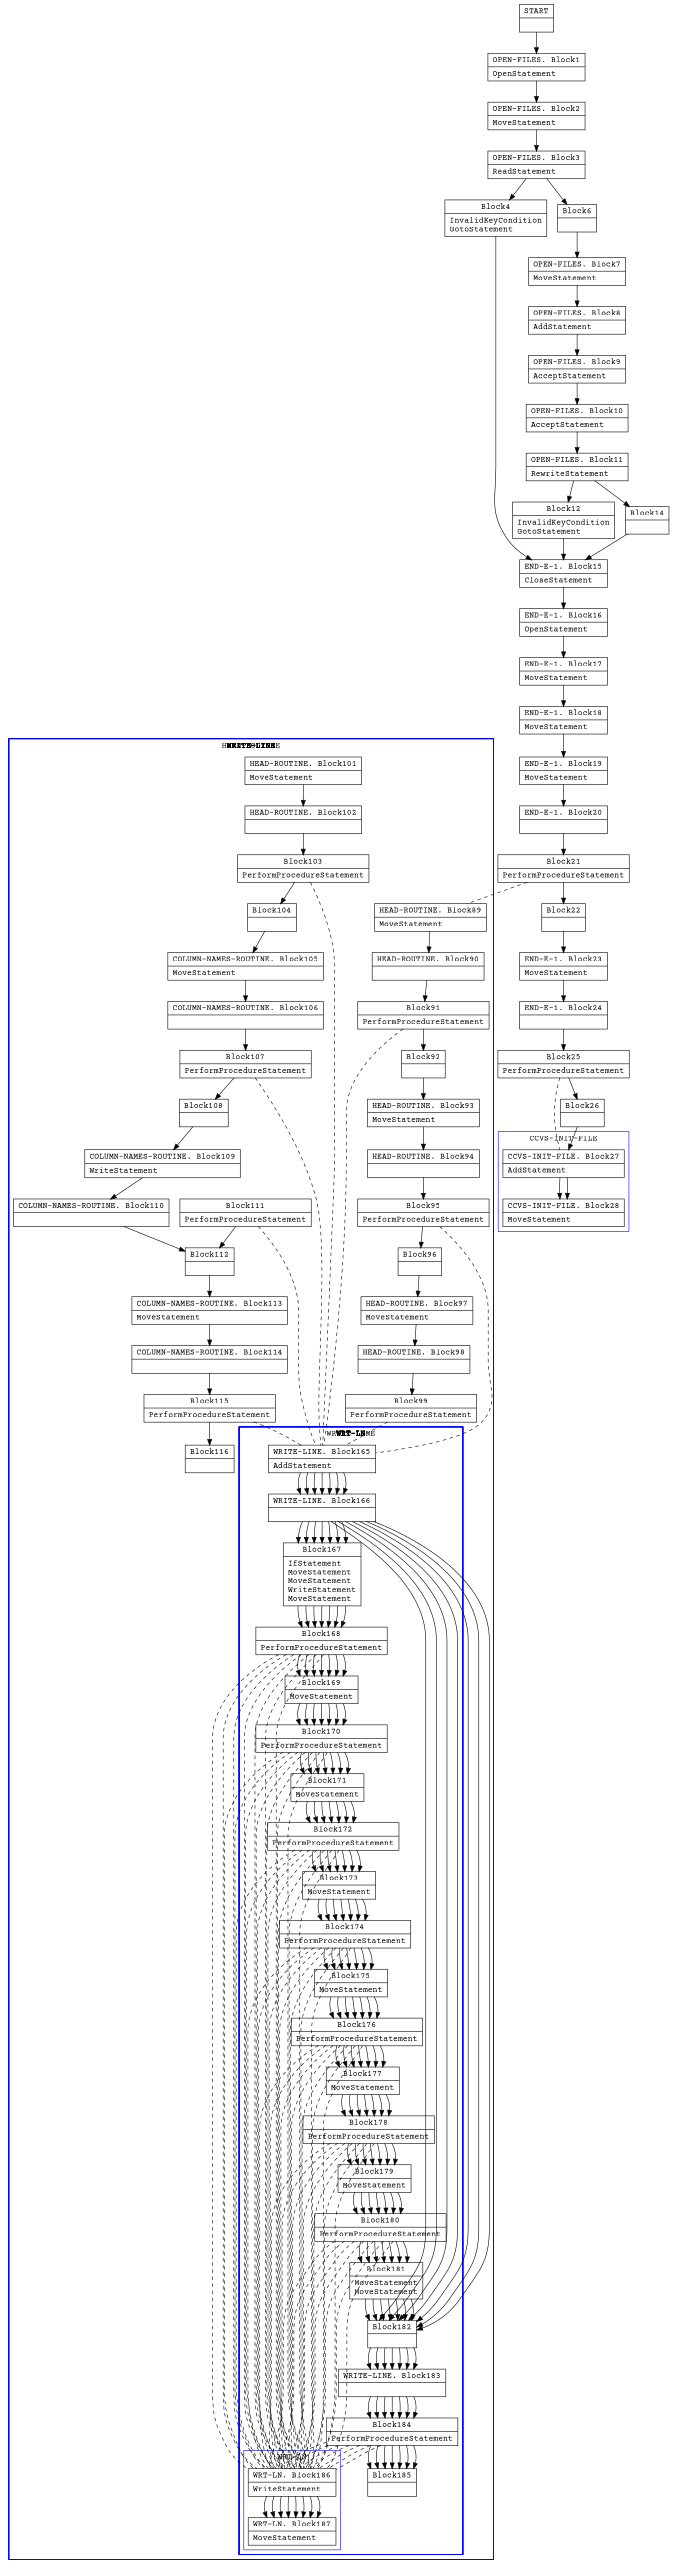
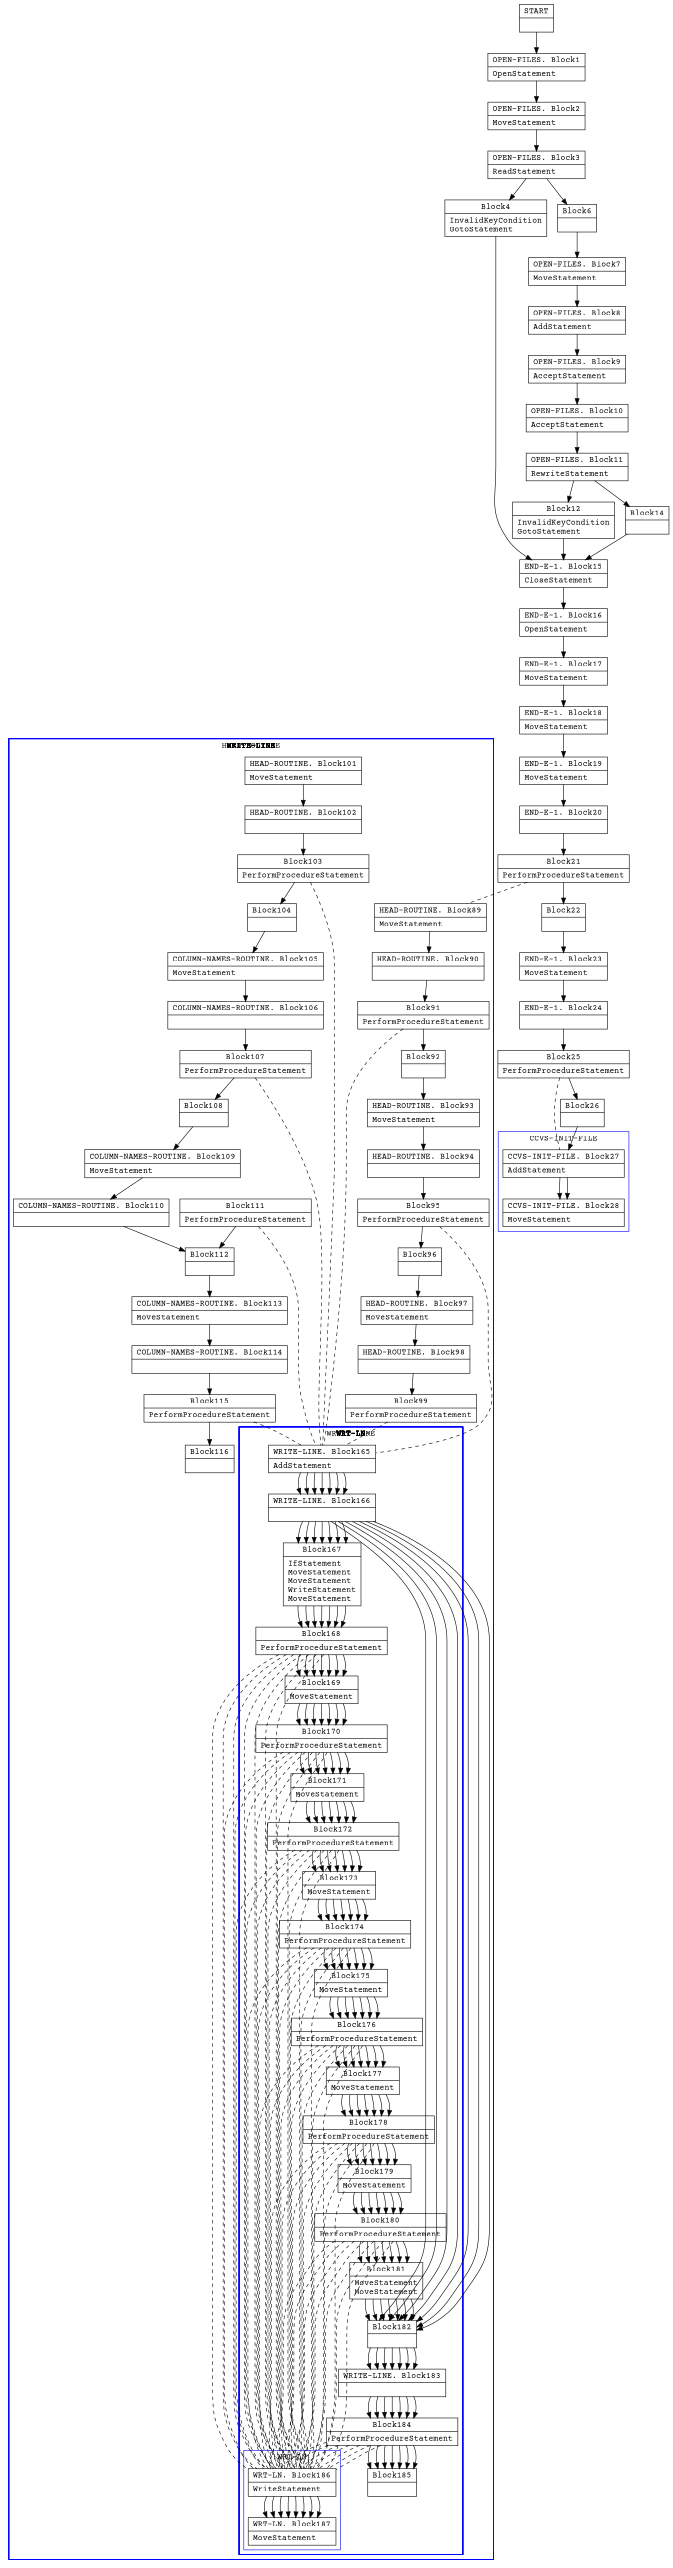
node "COLUMN-NAMES-ROUTINE. Block109": text "WriteStatement" -> "MoveStatement"
